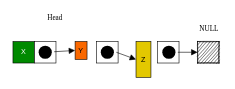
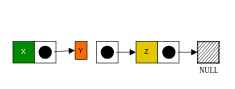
node "Head": removed
node "NULL": moved (209, 29) -> (209, 71)
node "Z": size 15x36 -> 22x22
